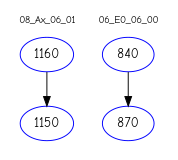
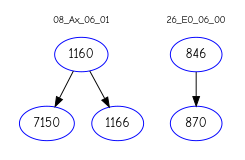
cluster "06_E0_06_00": label "06_E0_06_00" -> "26_E0_06_00"
node "840": label "840" -> "846"
node "1150": label "1150" -> "7150"
node "1166": added
